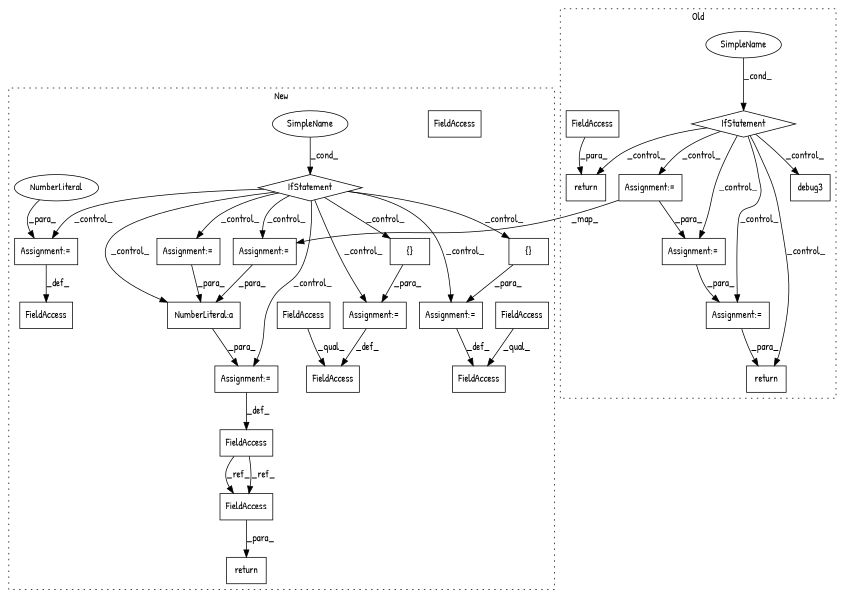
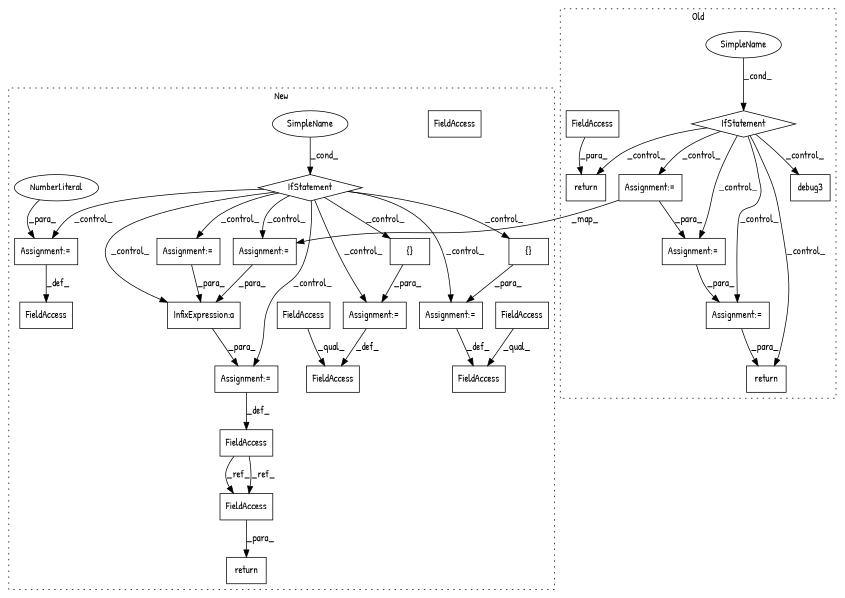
node "NumberLiteral:a": label "NumberLiteral:a" -> "InfixExpression:a"
